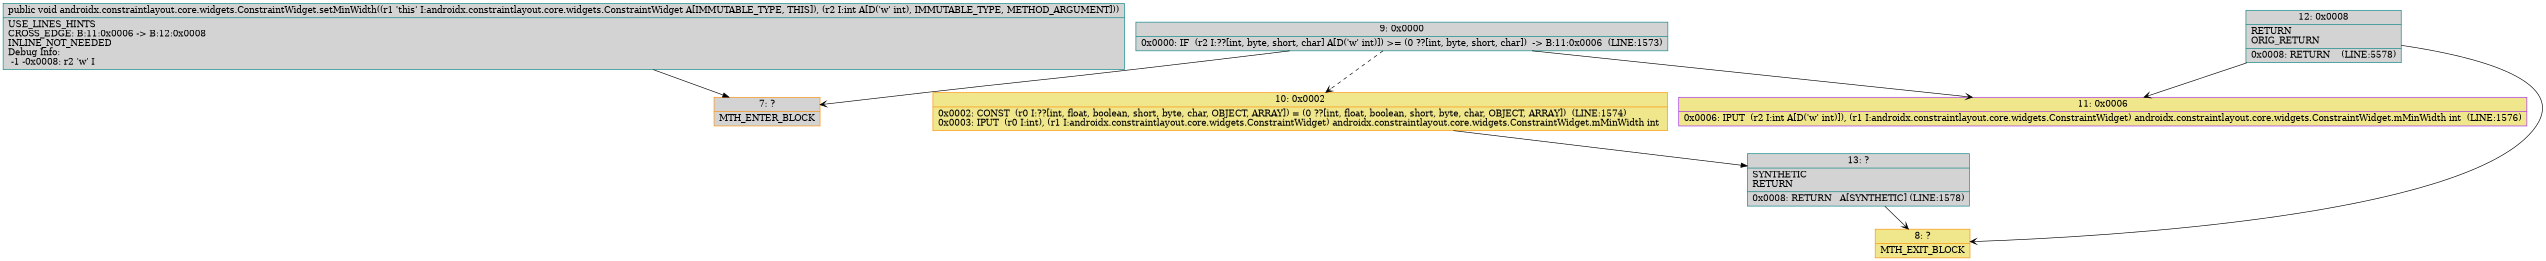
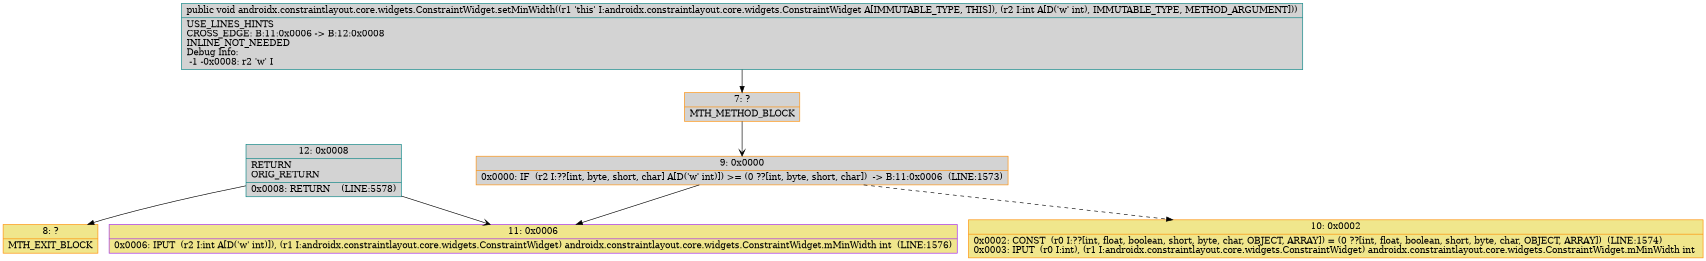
node "9: 0x0000": color teal -> darkorange
edge "9: 0x0000" -> "10: 0x0002": arrowhead vee -> normal
edge "9: 0x0000" -> "11: 0x0006": arrowhead vee -> normal
edge "9: 0x0000" -> "7: ?": reversed
node "7: ?": text "MTH_ENTER_BLOCK" -> "MTH_METHOD_BLOCK"
node "13: ?": removed
edge "12: 0x0008" -> "8: ?": arrowhead vee -> normal
